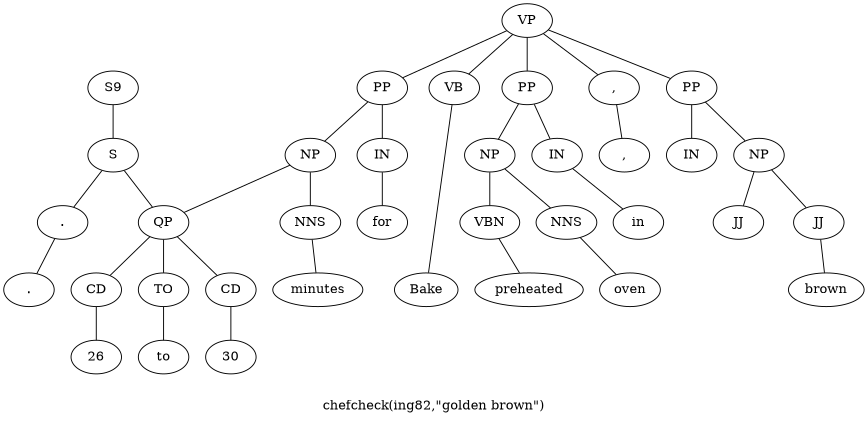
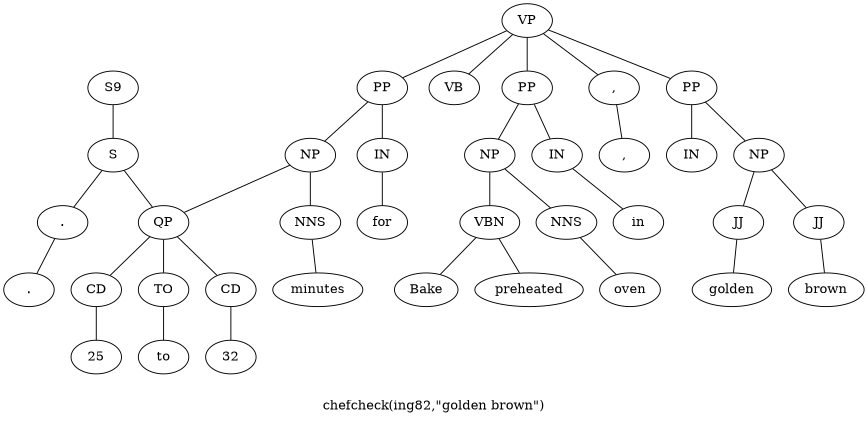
edge "VB" -- "Bake": now "VBN" -- "Bake"
node "golden": added
node "26": label "26" -> "25"
node "30": label "30" -> "32"
